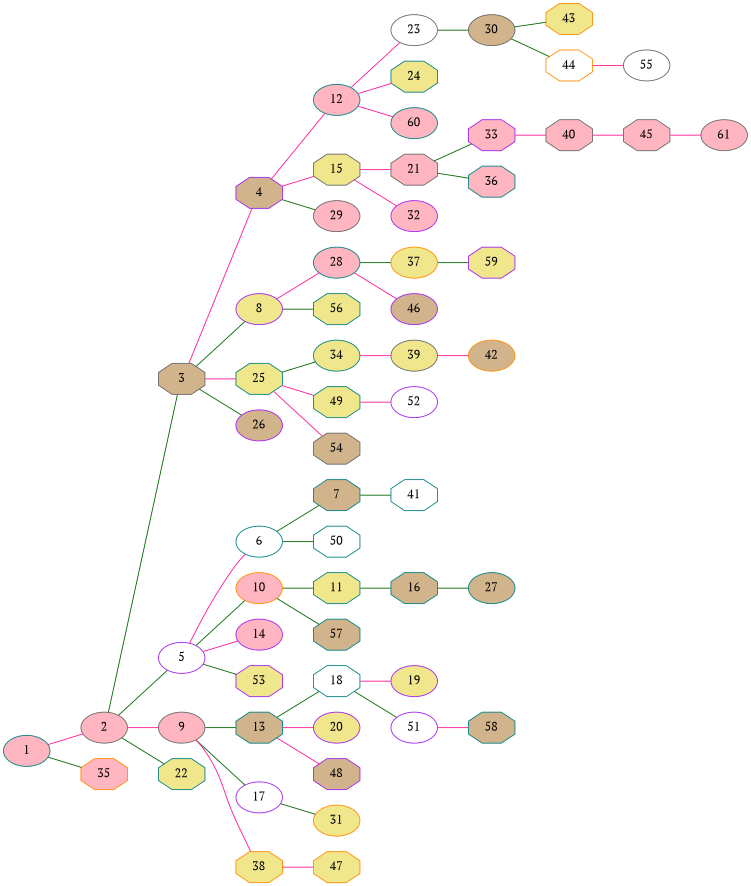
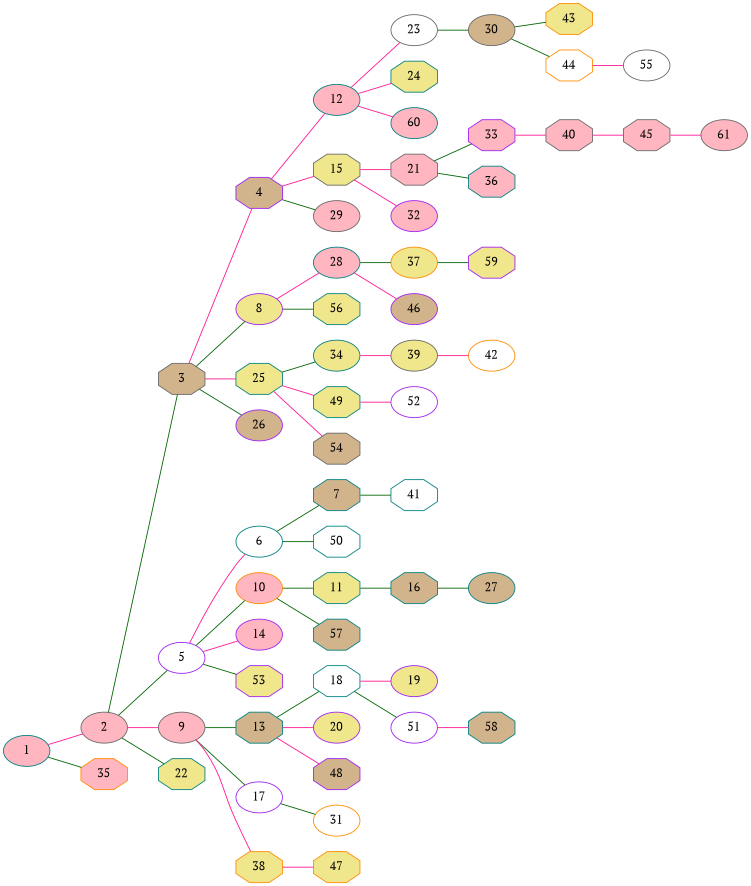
node "42": fillcolor tan -> white
node "31": fillcolor khaki -> white
